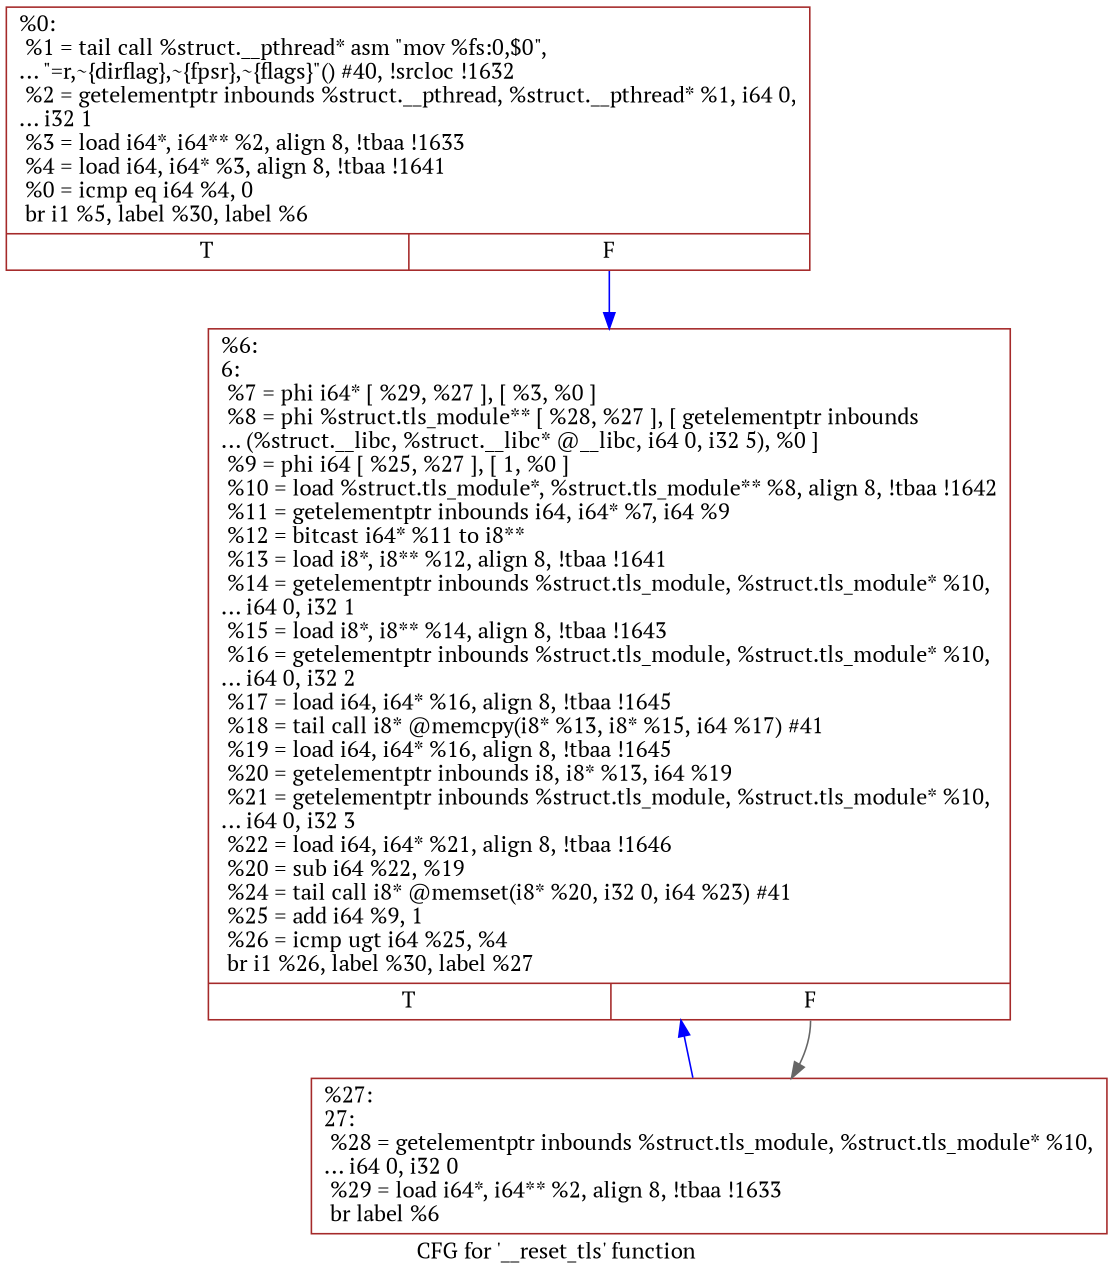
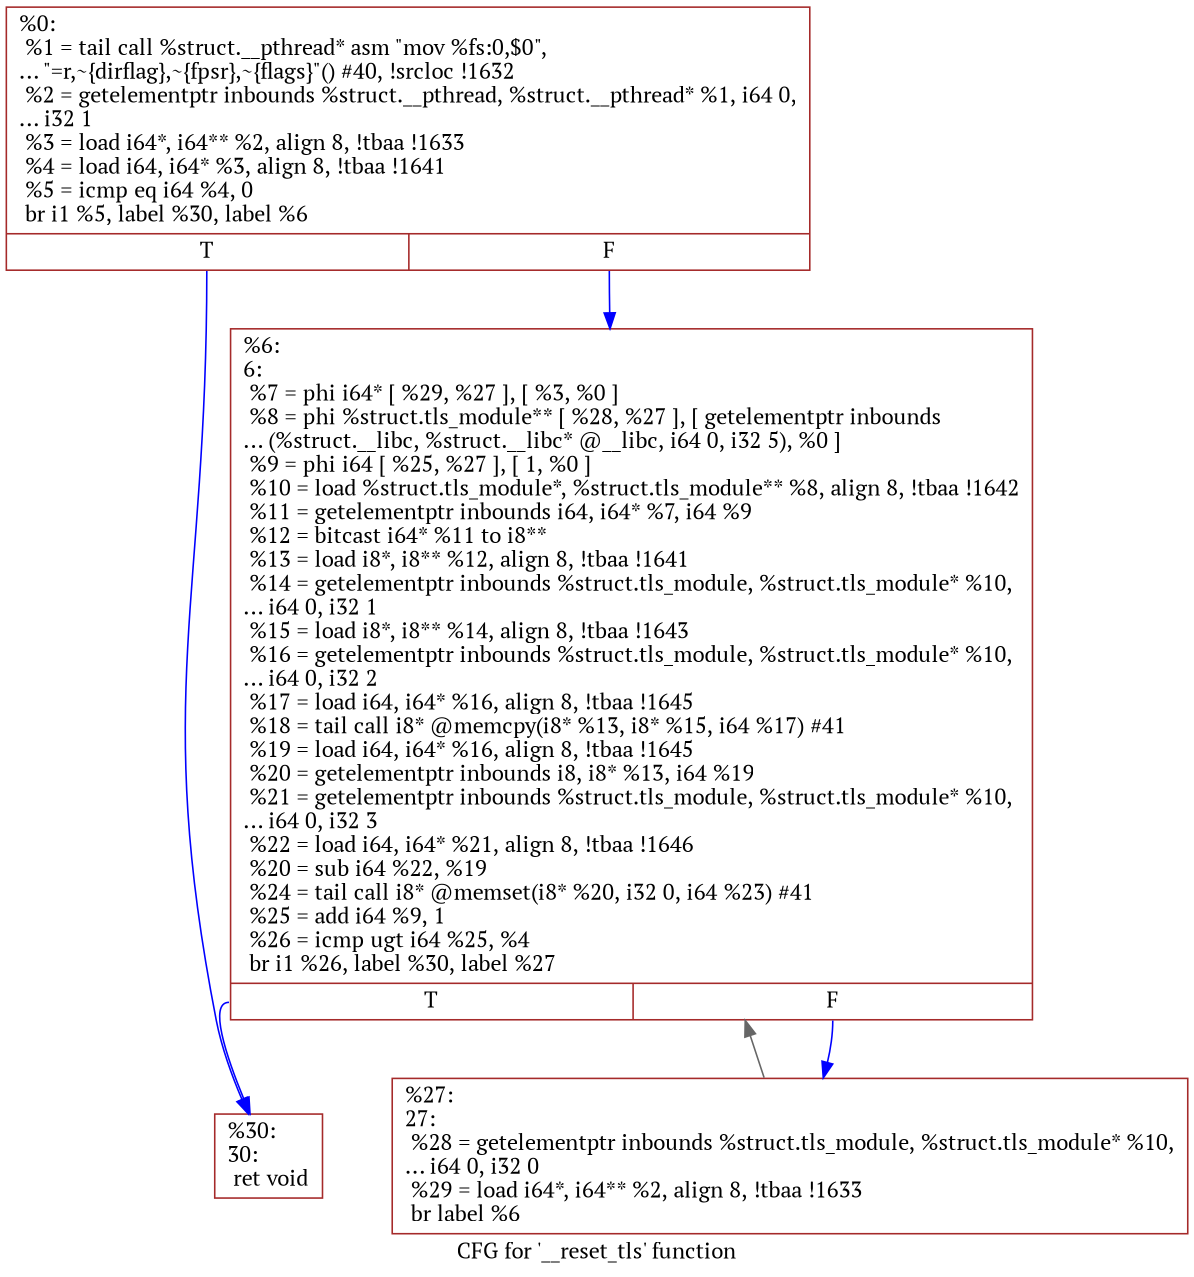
node "%0:": text "%0 = icmp eq i64 %4, 0" -> "%5 = icmp eq i64 %4, 0"
edge "%6:" -> "%27:": color gray40 -> blue
edge "%27:" -> "%6:": color blue -> gray40
node "%30:": added
